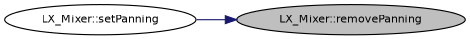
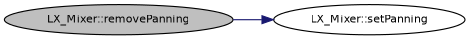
edge "LX_Mixer::setPanning" -> "LX_Mixer::removePanning": reversed
